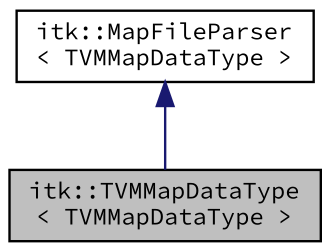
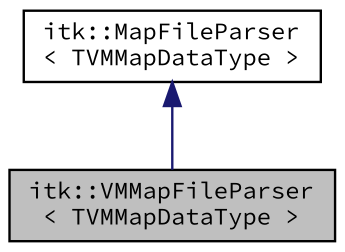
node "itk::TVMMapDataType < TVMMapDataType >": label "itk::TVMMapDataType < TVMMapDataType >" -> "itk::VMMapFileParser < TVMMapDataType >"
